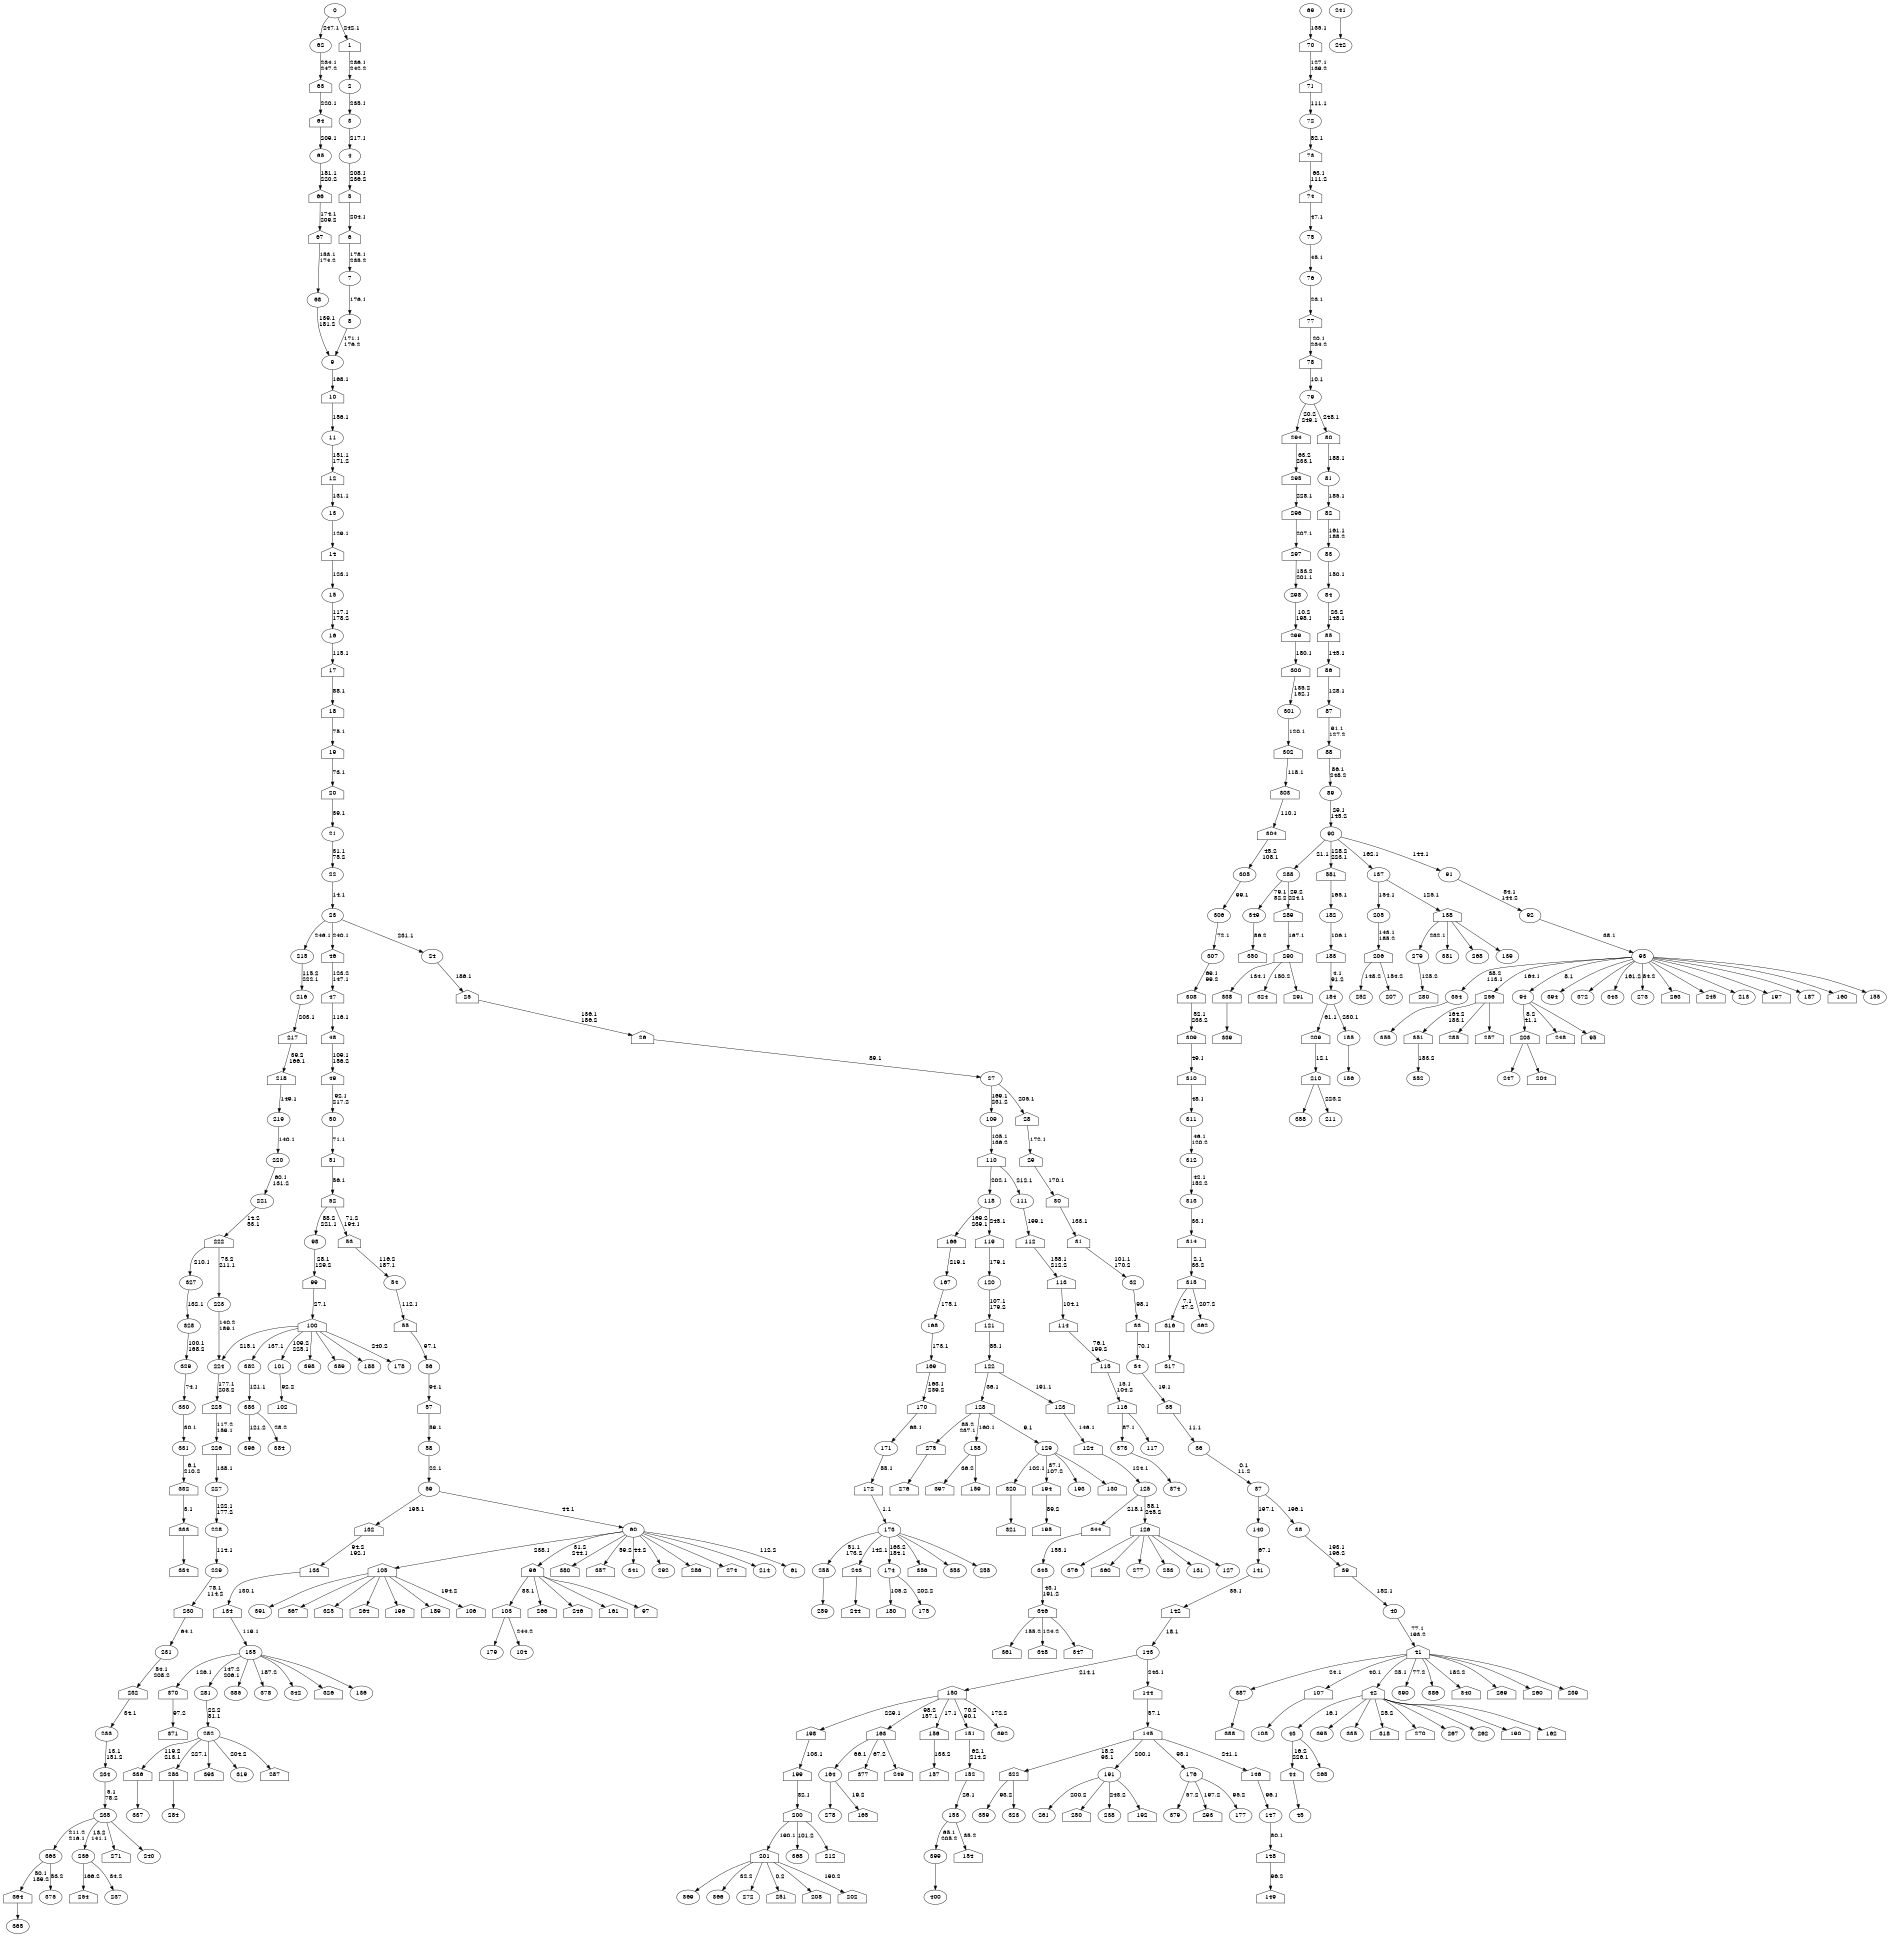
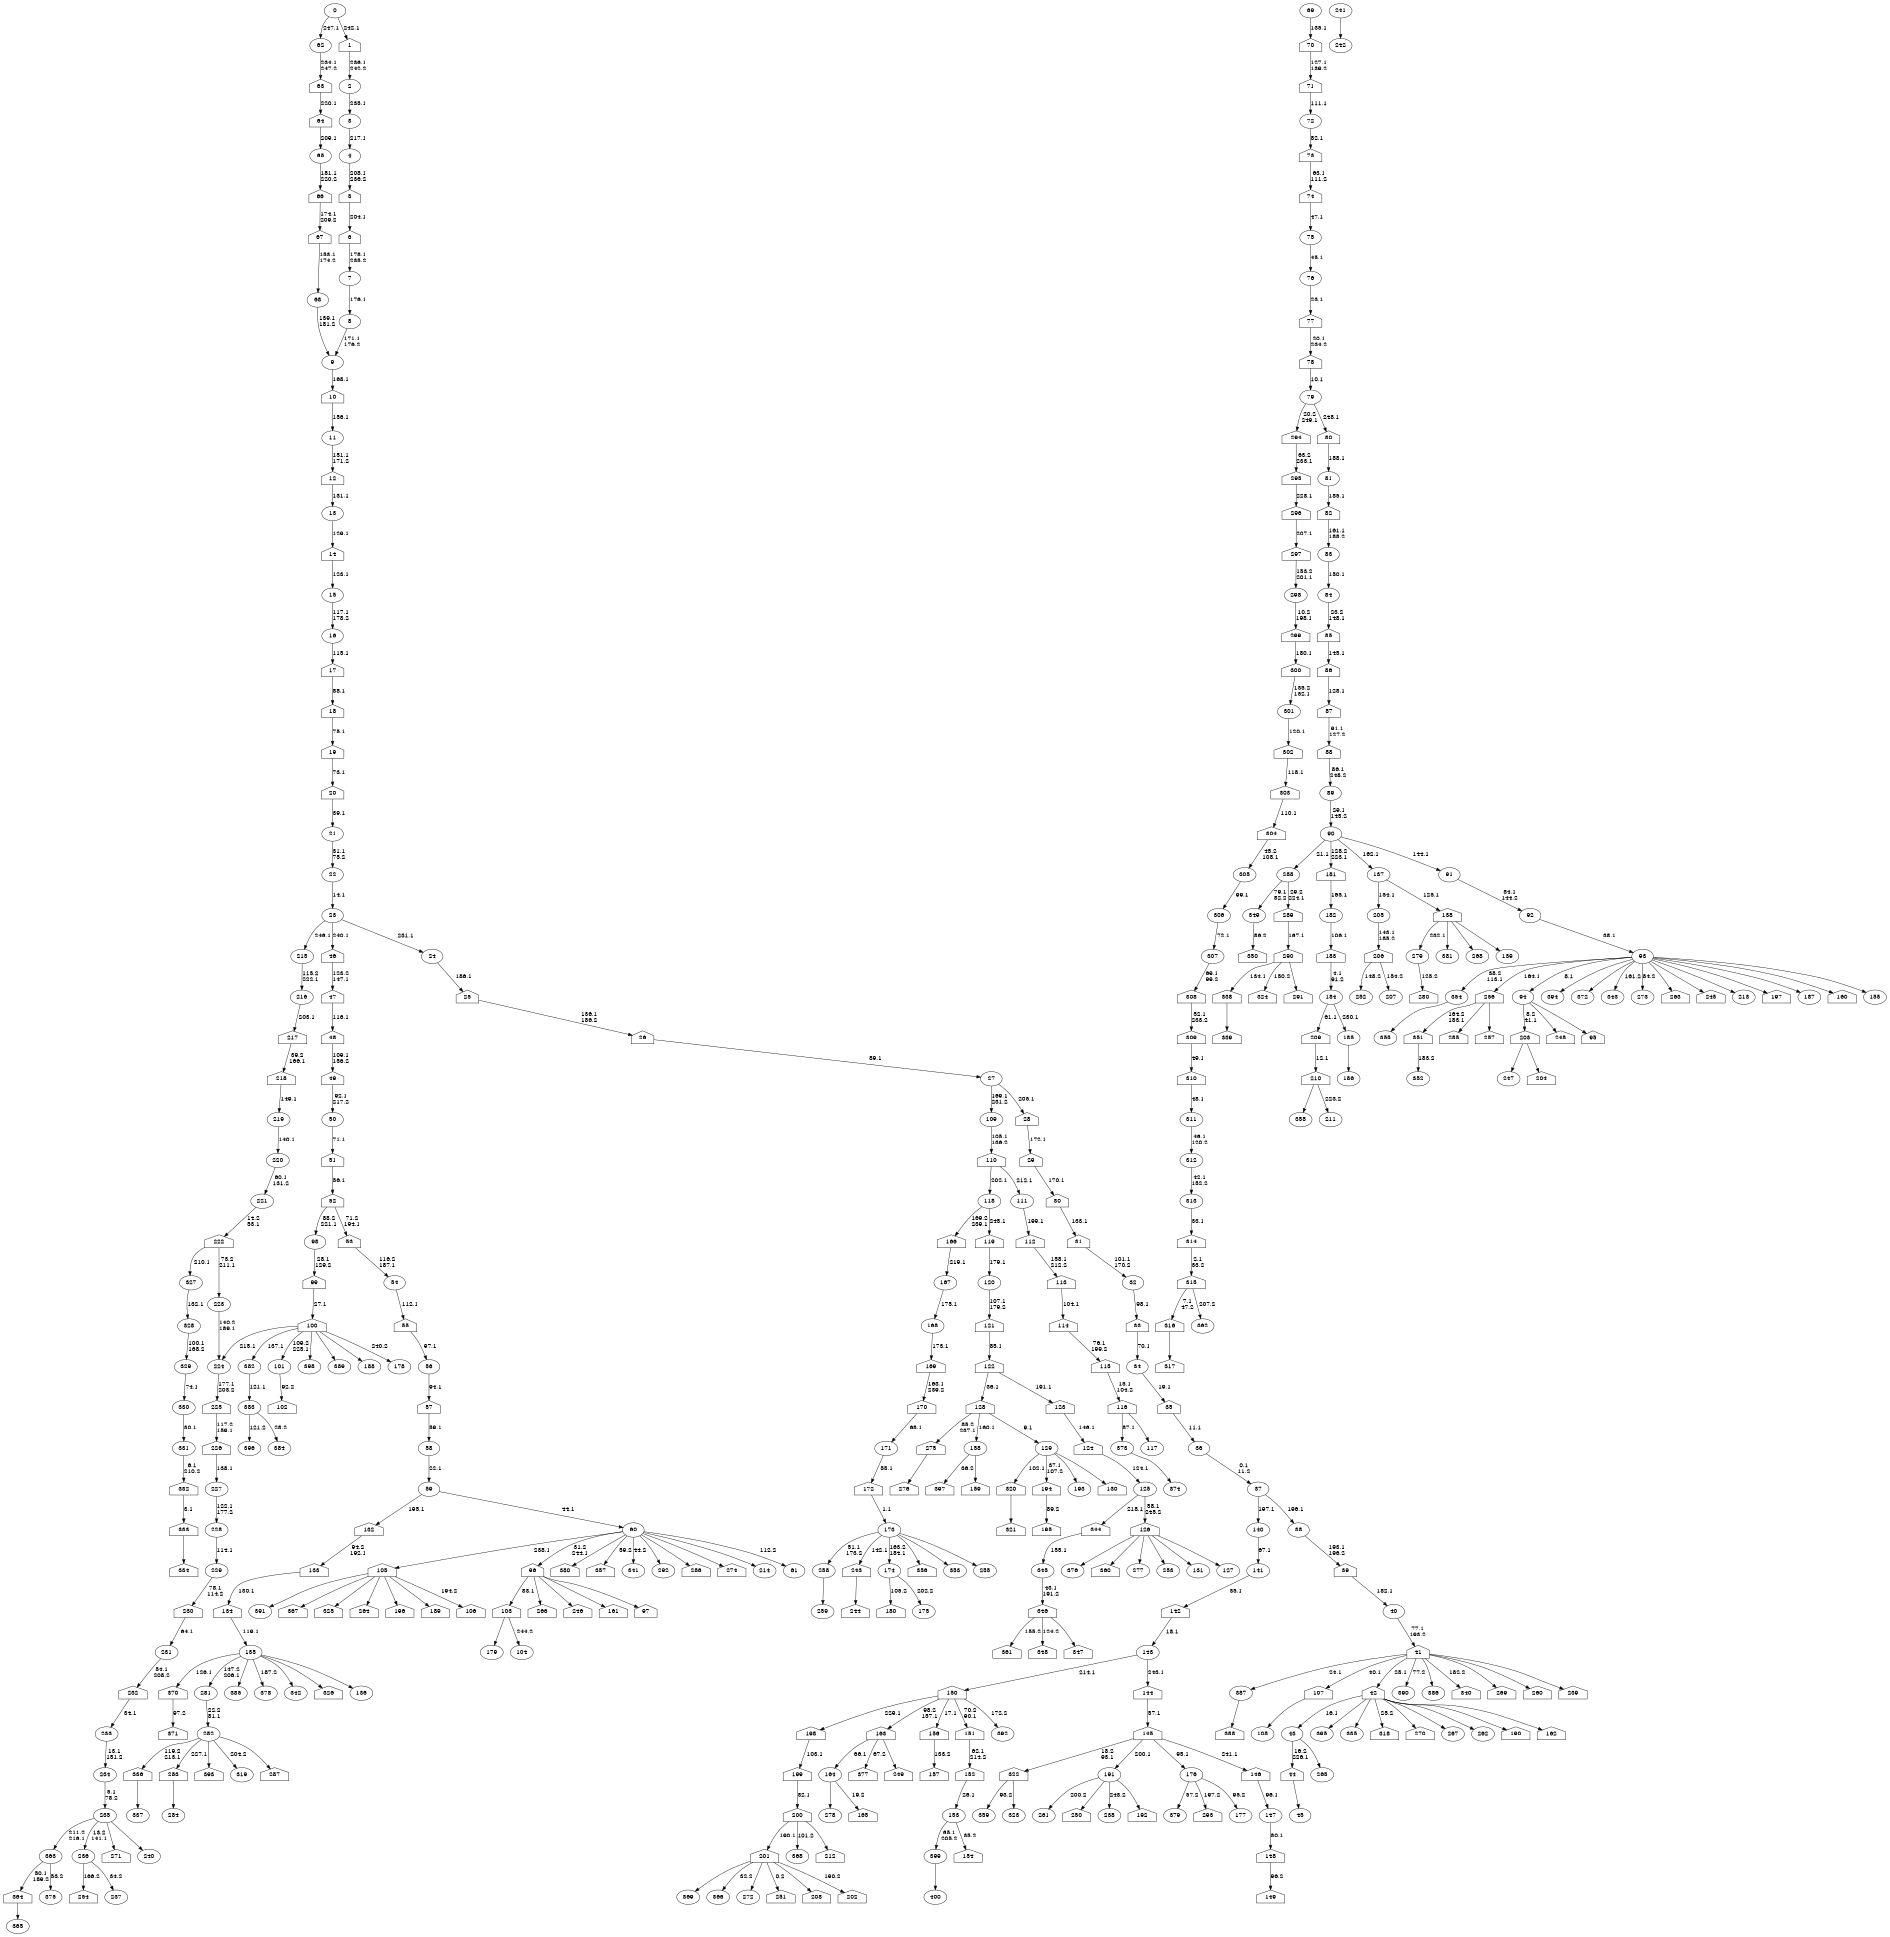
node "581": label "581" -> "181"
